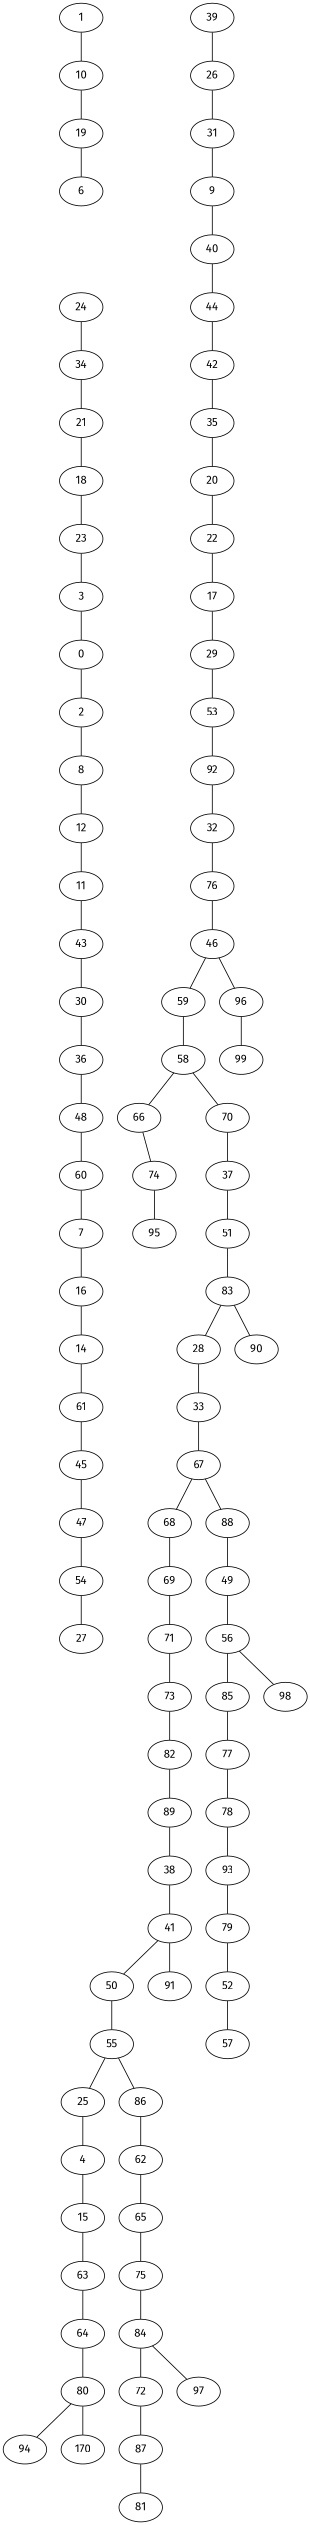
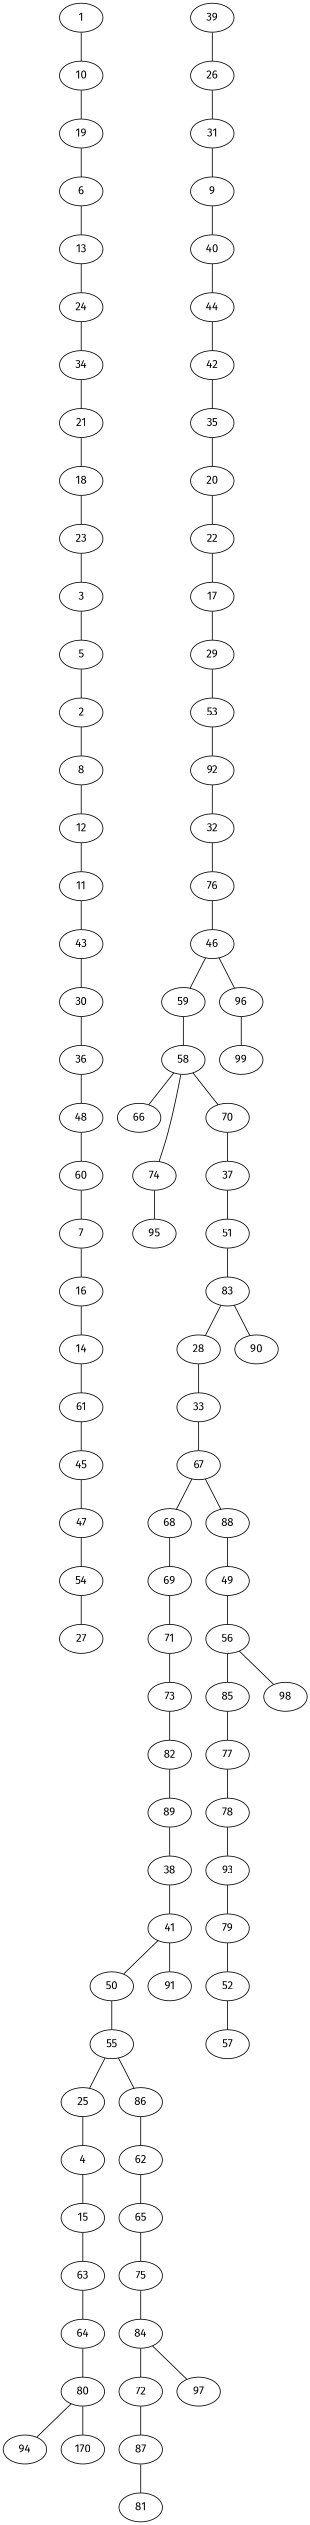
node "13": added
node "0": label "0" -> "5"
edge "66" -- "74": now "58" -- "74"
